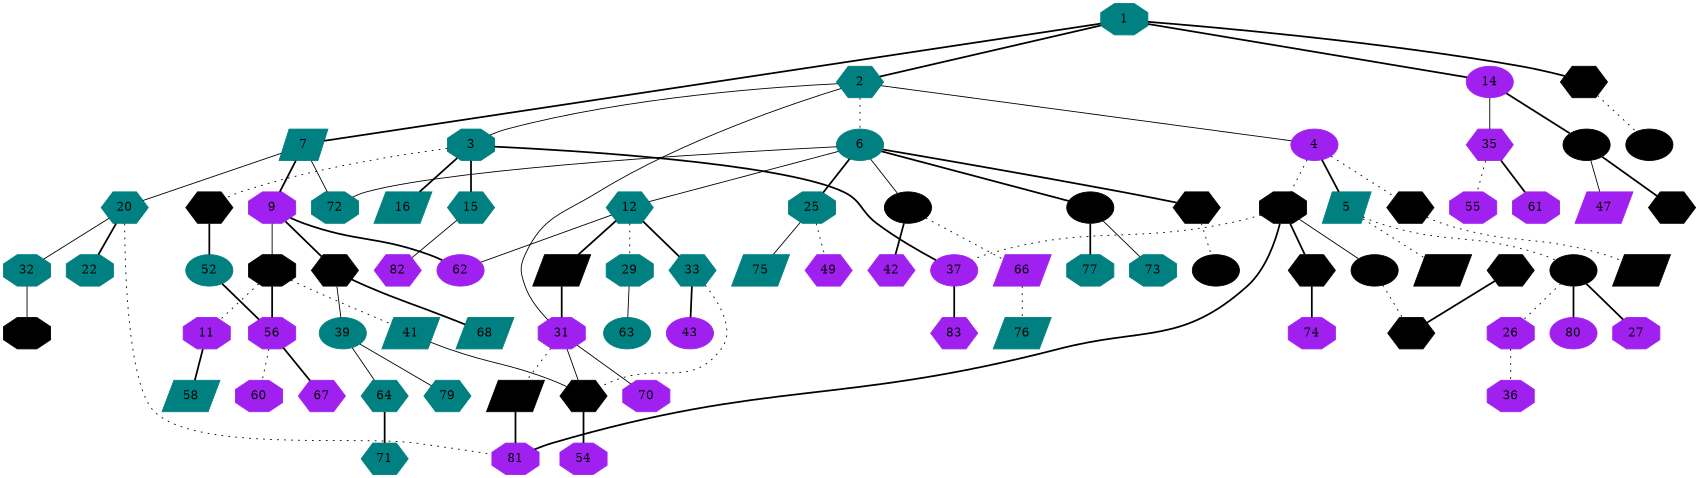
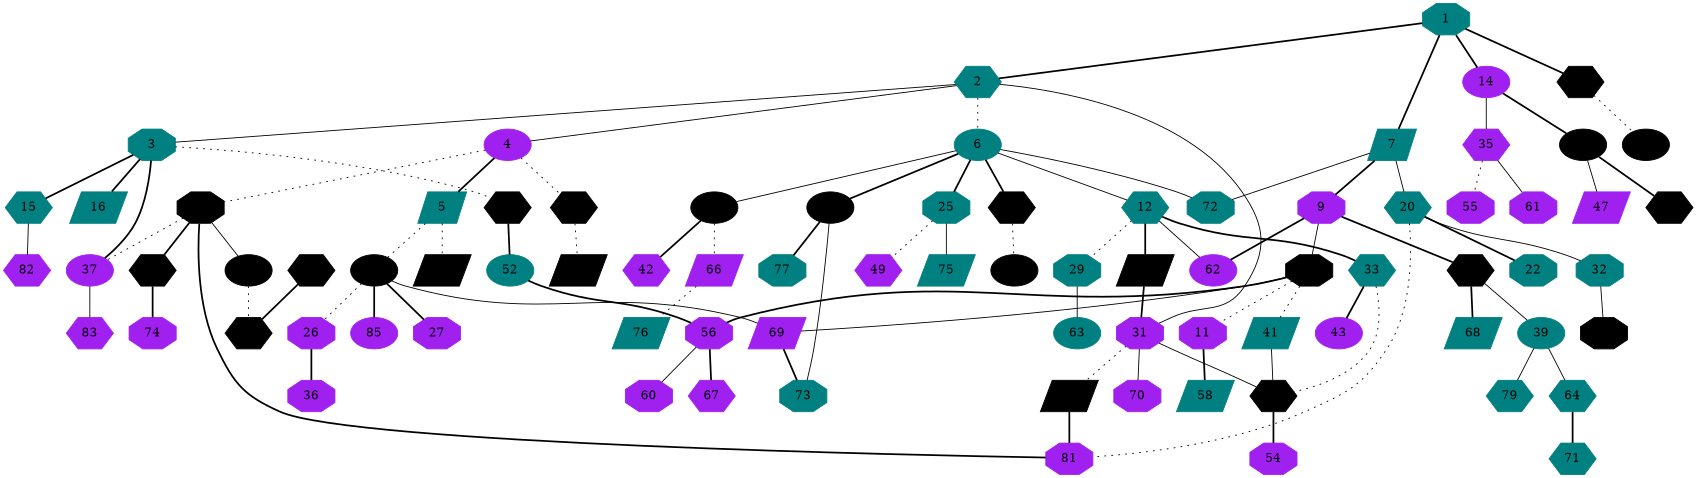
edge "35" -- "61": style bold -> solid
edge "37" -- "83": style bold -> solid
node "69": added
node "80": label "80" -> "85"
edge "56" -- "60": style dotted -> solid
edge "26" -- "36": style dotted -> bold
